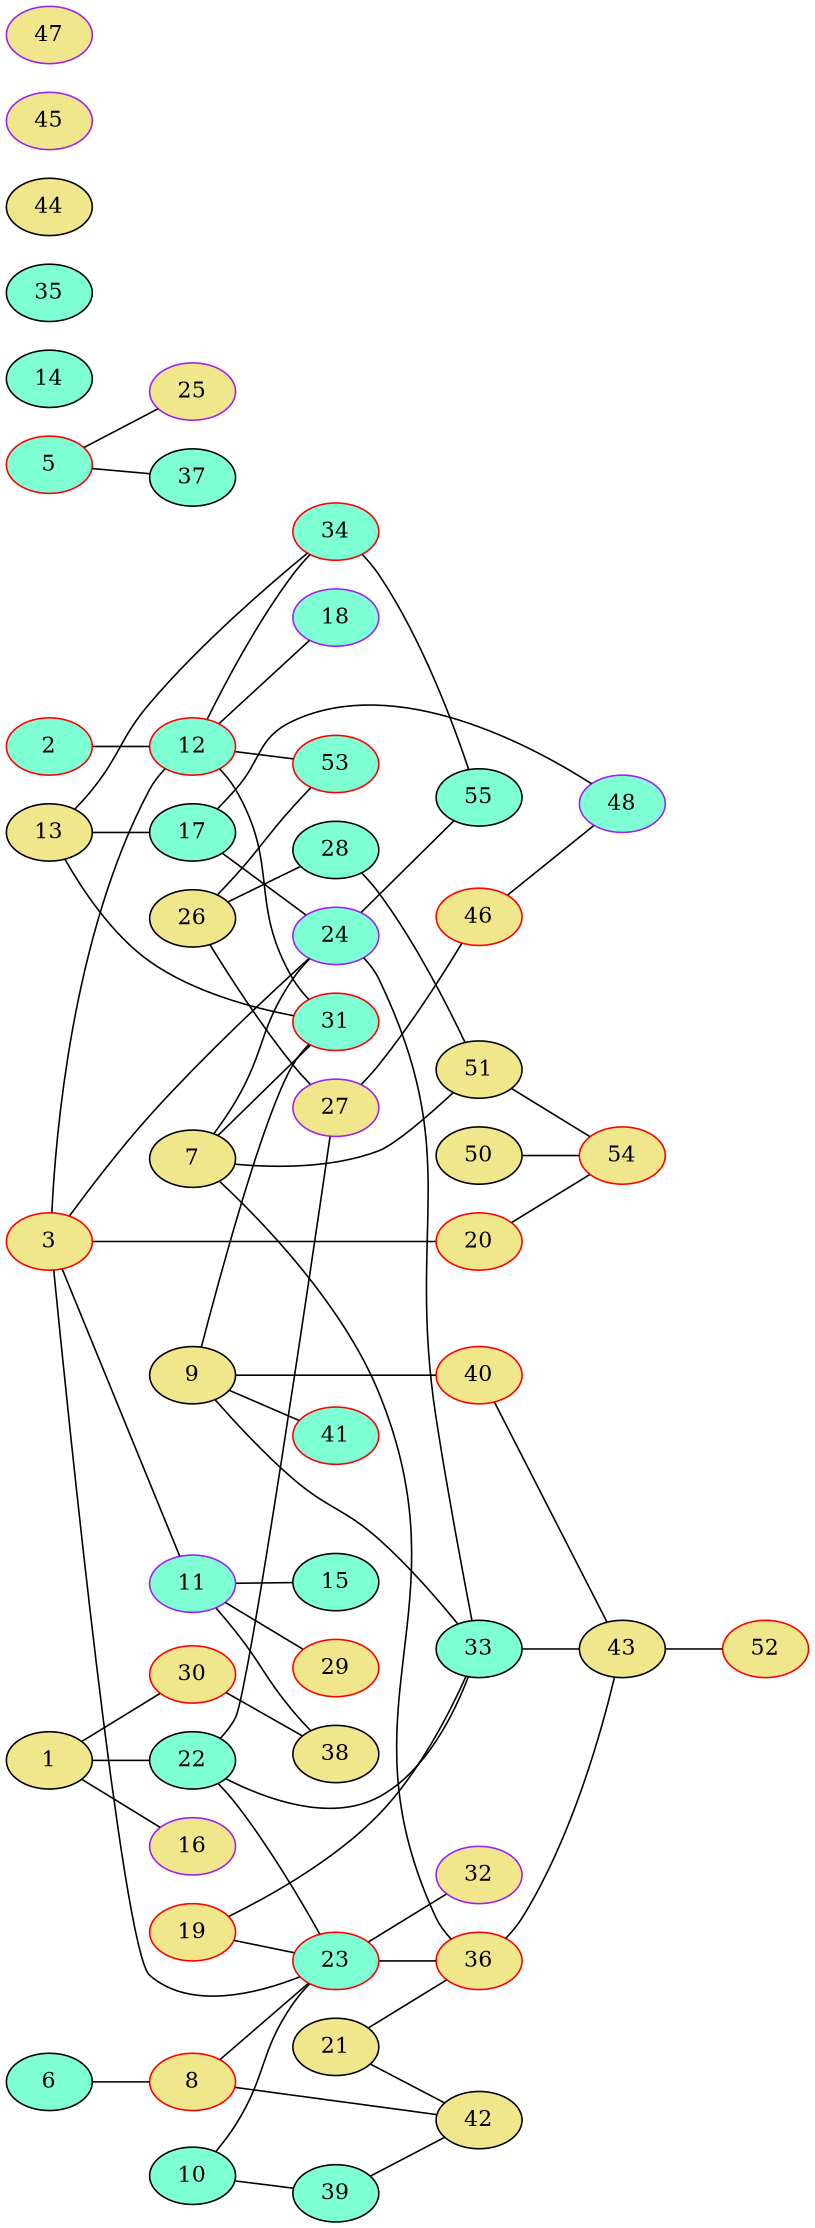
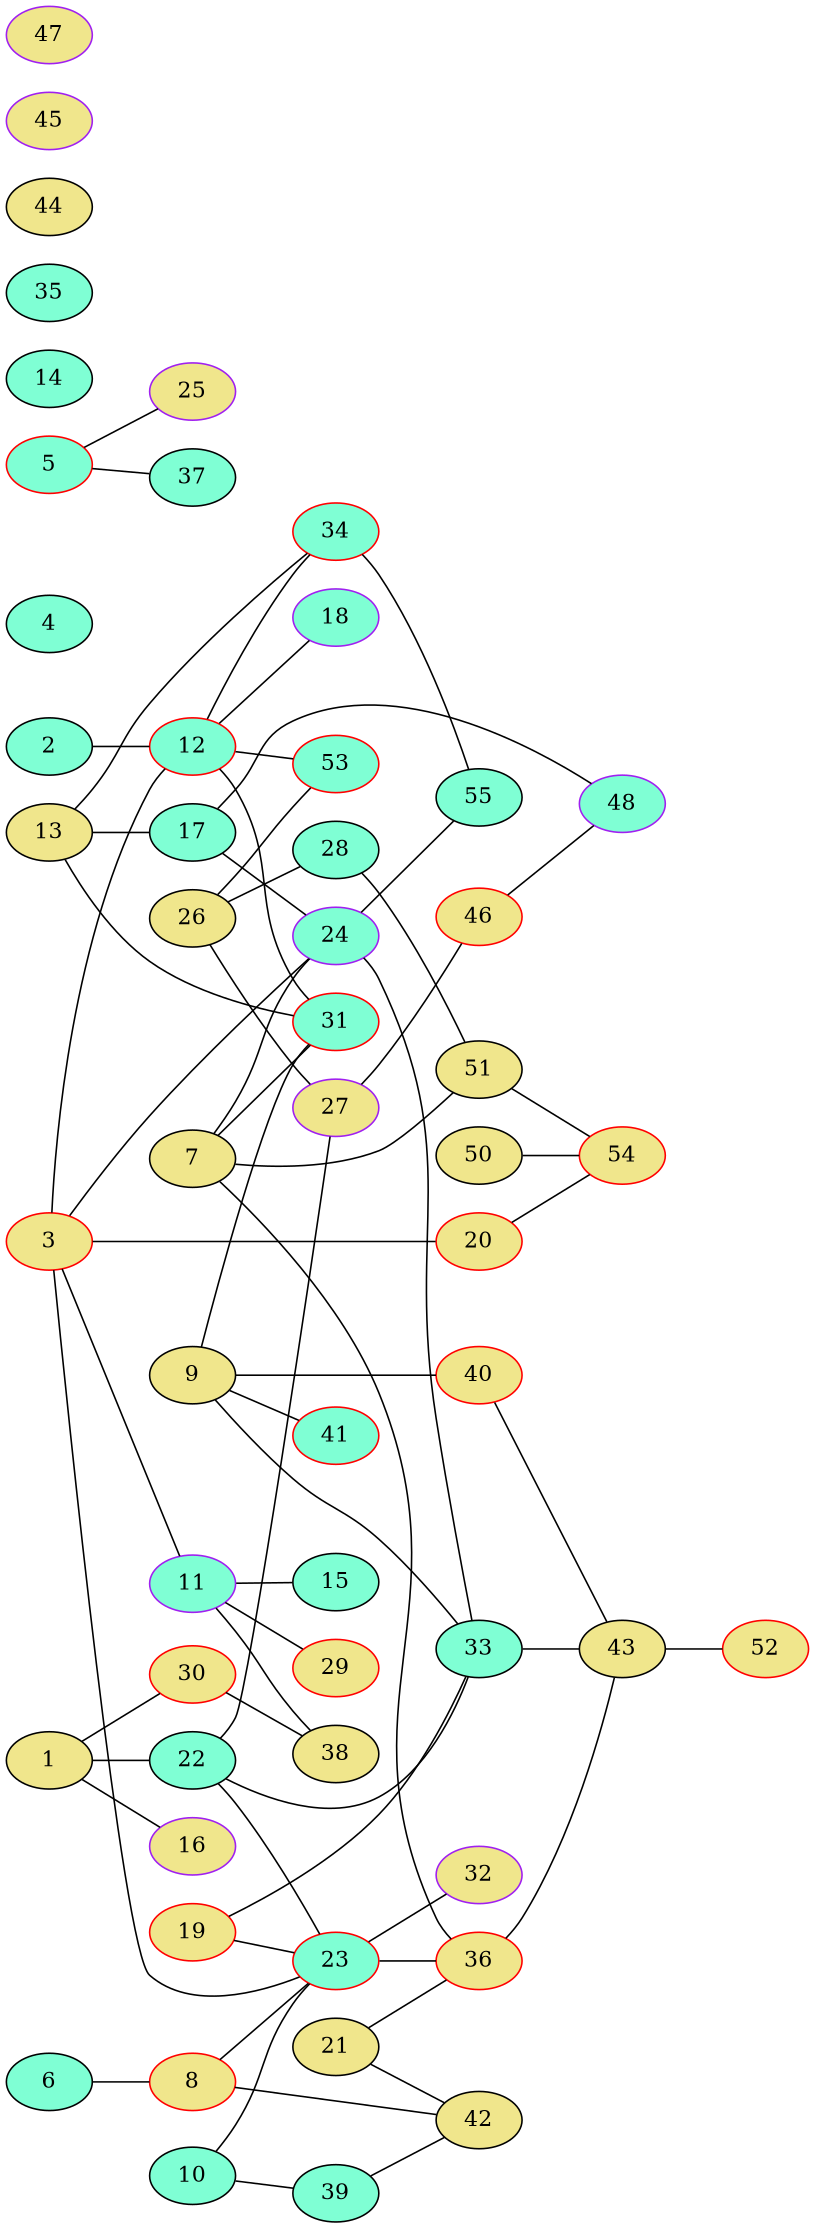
node "4": added
node "2": color red -> black
